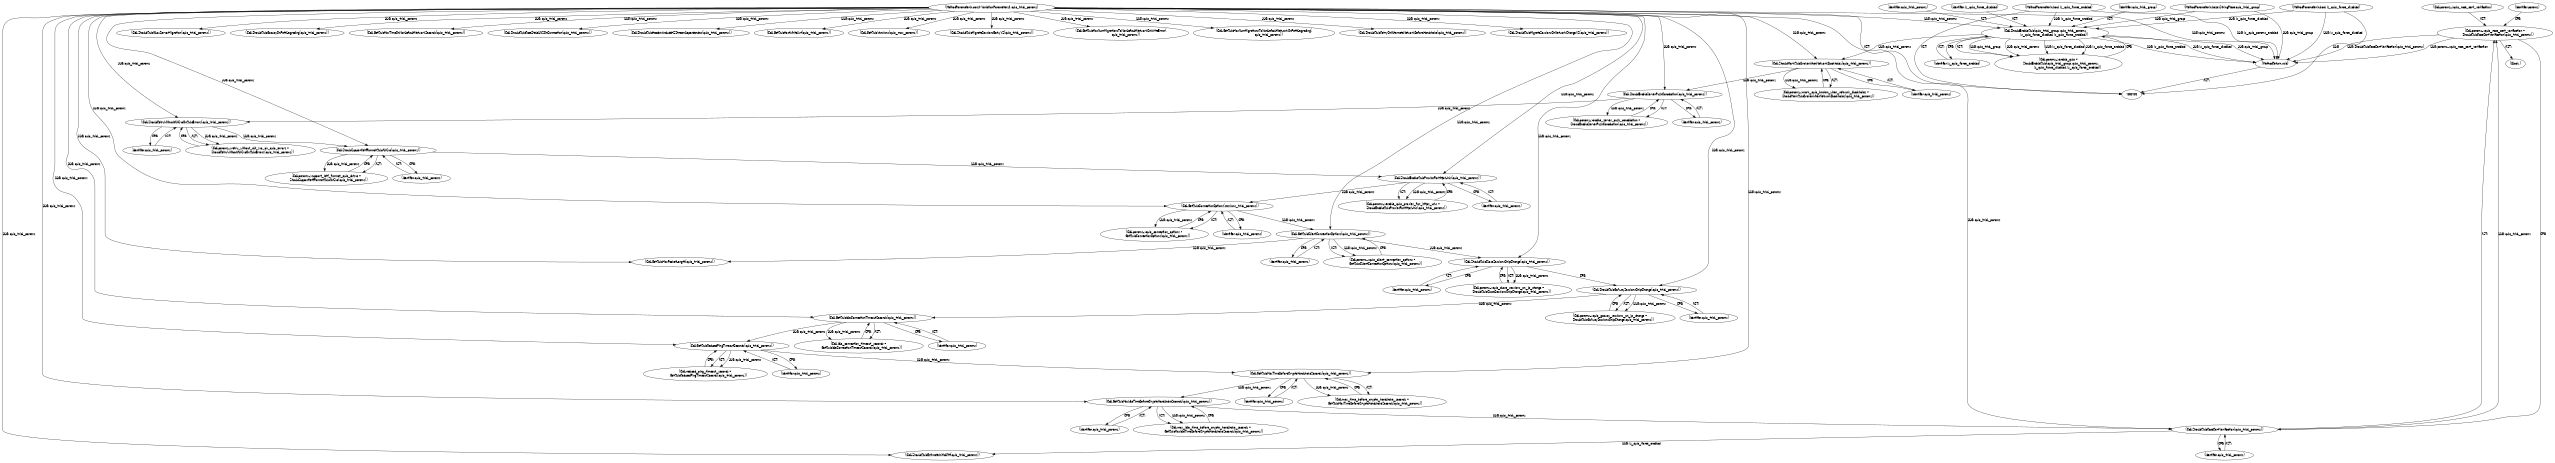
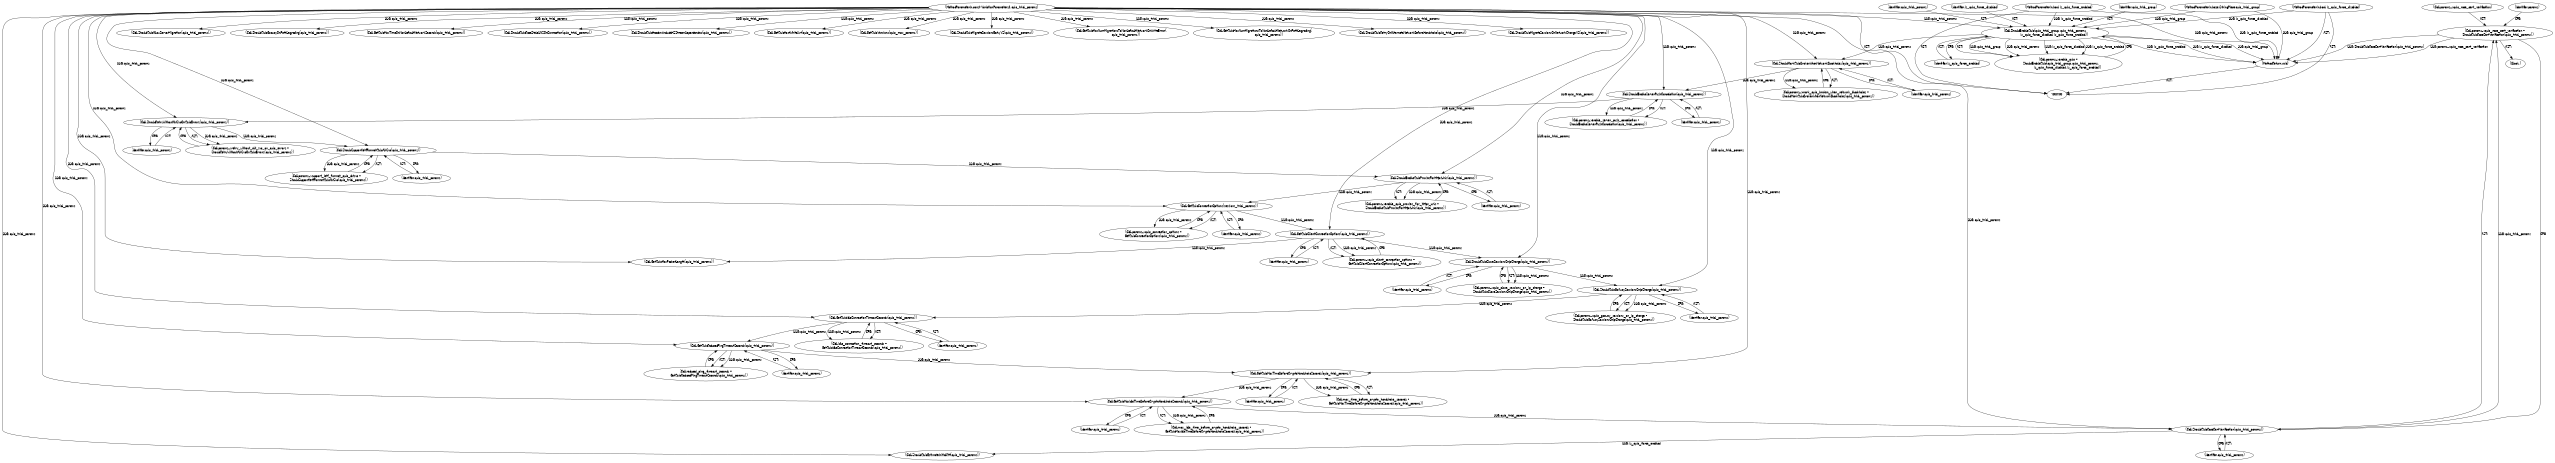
edge "(MethodParameterIn,bool is_quic_force_enabled)" -> "(MethodReturn,void)": label "DDG: is_quic_params_enabled" -> "DDG: is_quic_force_enabled"
edge "(MethodParameterIn,bool is_quic_force_disabled)" -> "(MethodReturn,void)": label "DDG: is_quic_force_disabled" -> "AST: "
edge "(MethodParameterIn,bool is_quic_force_disabled)" -> "1000100": label "DDG: " -> "AST: "
edge "(Call,ShouldQuicCloseSessionsOnIpChange(quic_trial_params))" -> "(Call,ShouldQuicGoAwaySessionsOnIpChange(quic_trial_params))": label "CFG: " -> "DDG: quic_trial_params"
